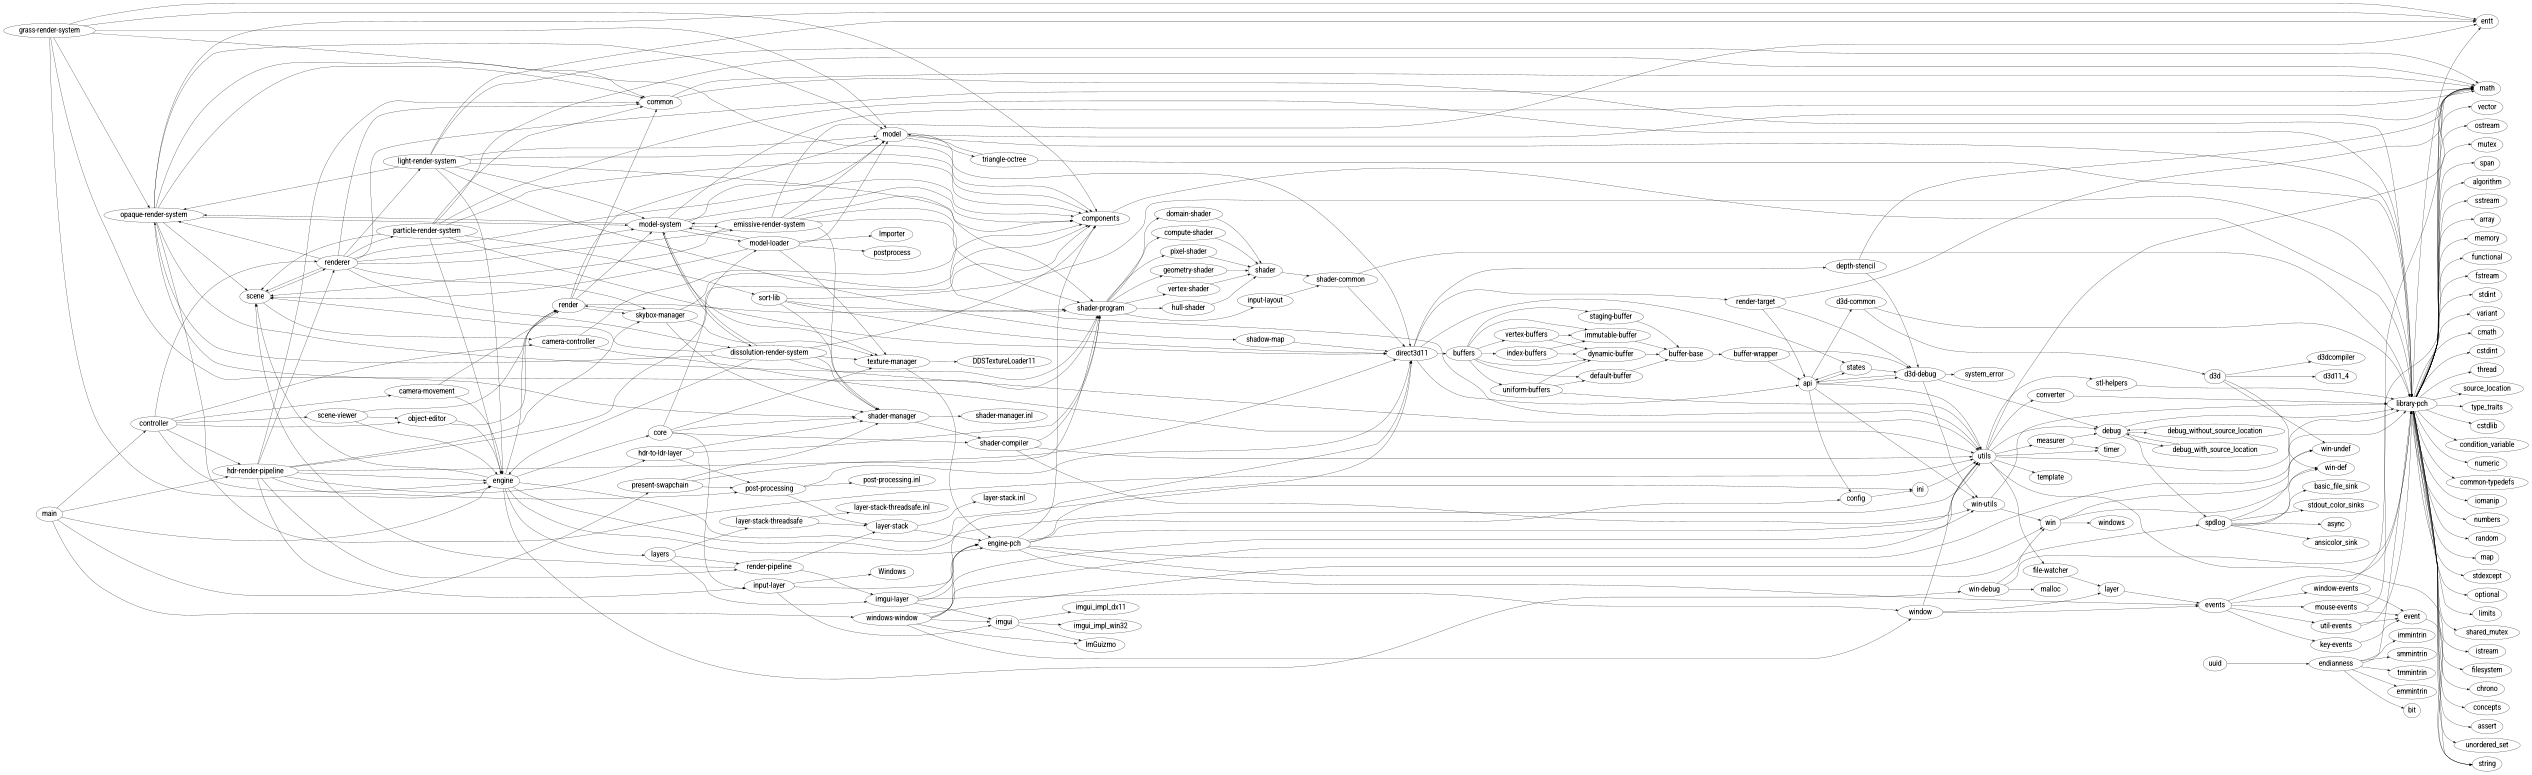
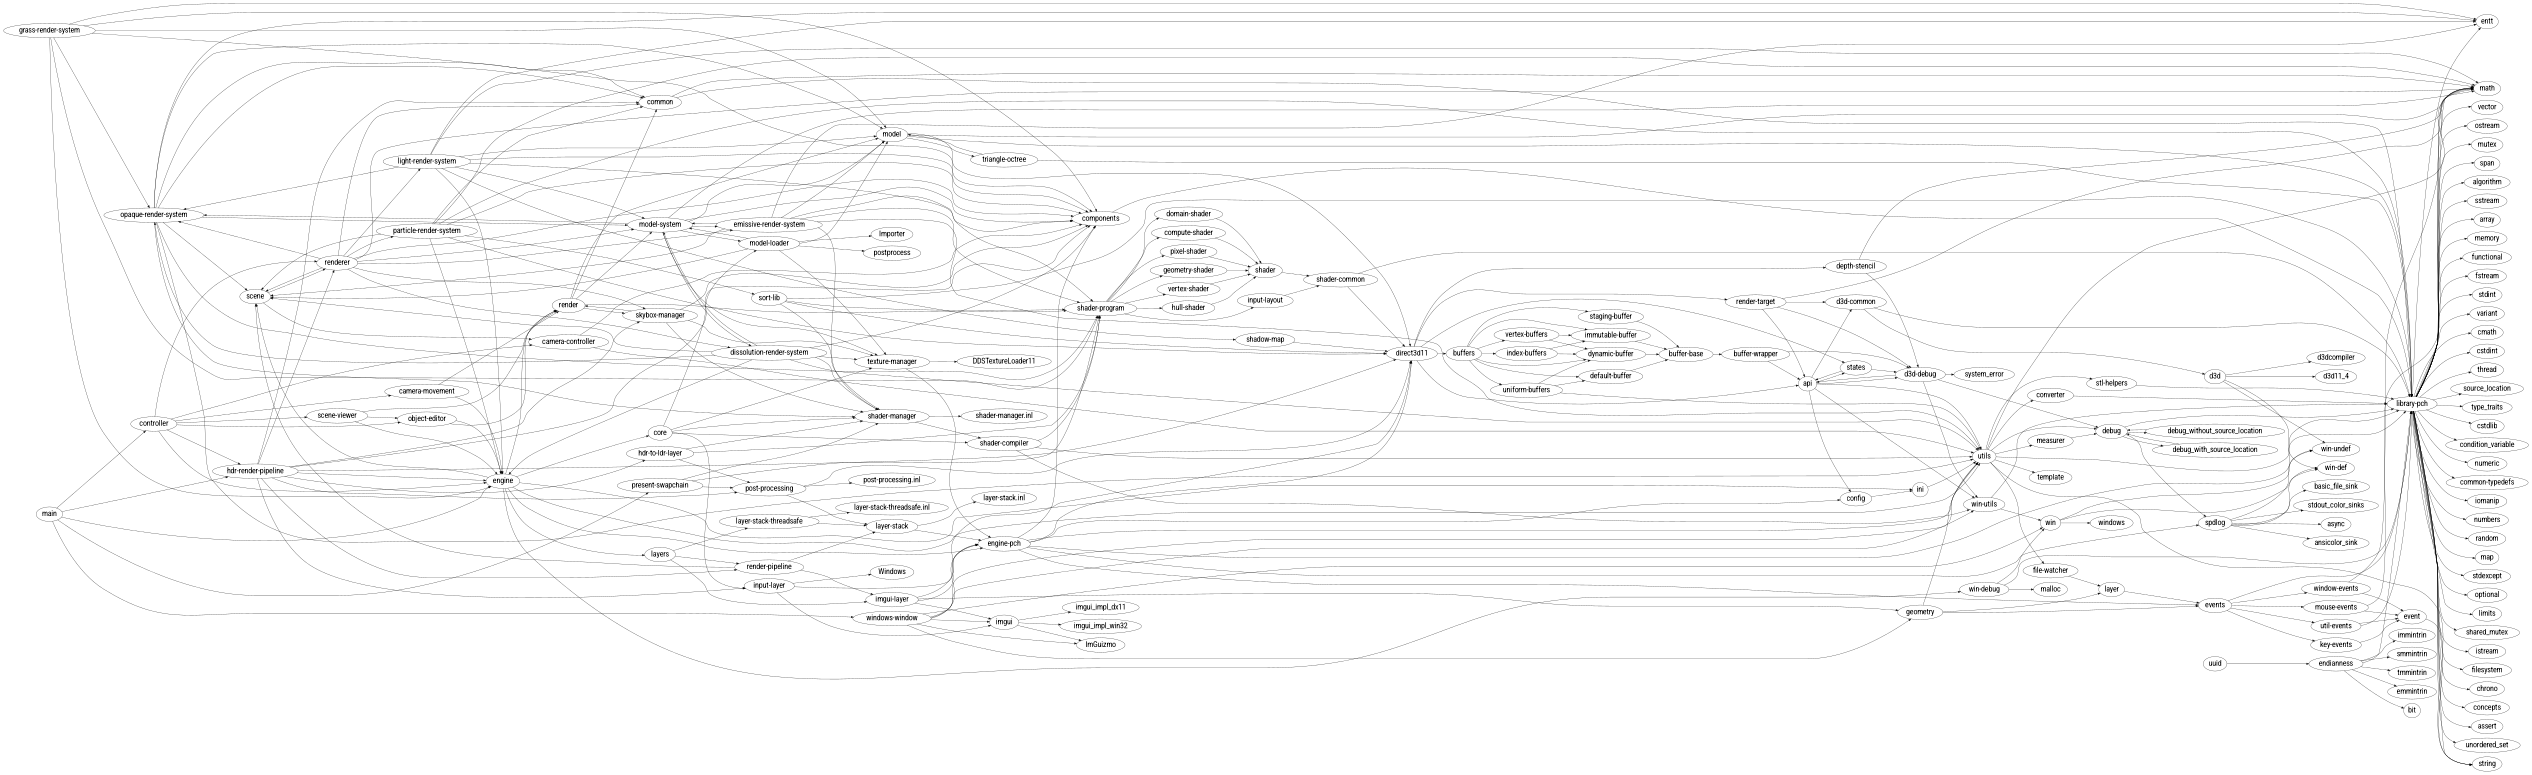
edge "render-target" -> "d3d-common": added
node "timer": removed
node "window": label "window" -> "geometry"
